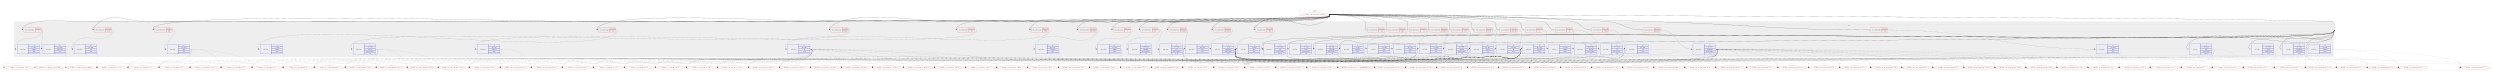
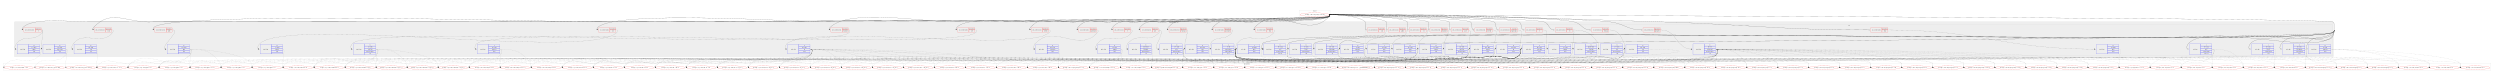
node "portage://virtual/libiconv-0": added
